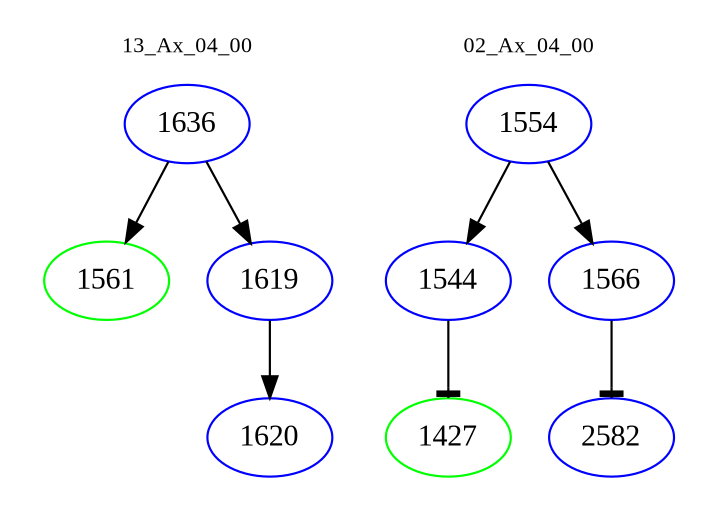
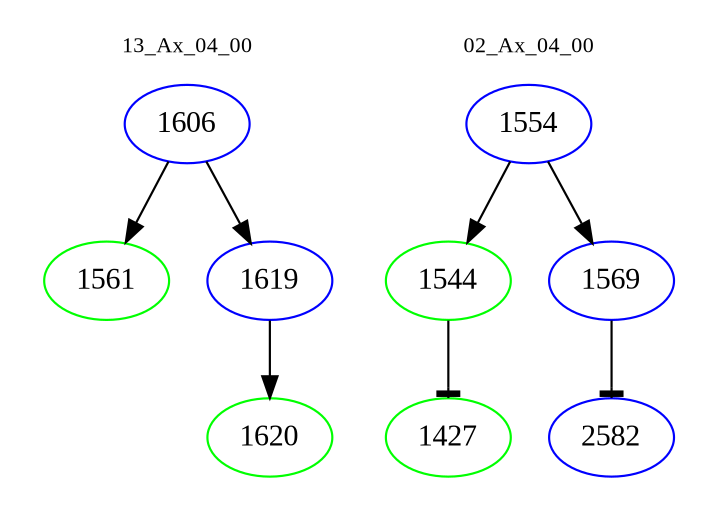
node "1636": label "1636" -> "1606"
node "1544": color blue -> green
node "1566": label "1566" -> "1569"
node "1620": color blue -> green
